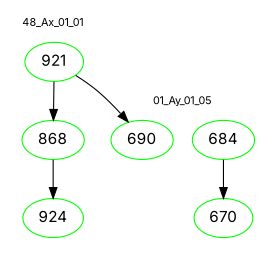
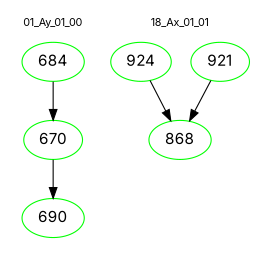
cluster "48_Ax_01_01": label "48_Ax_01_01" -> "18_Ax_01_01"
cluster "01_Ay_01_05": label "01_Ay_01_05" -> "01_Ay_01_00"
edge "921" -> "690": now "670" -> "690"
edge "868" -> "924": reversed
